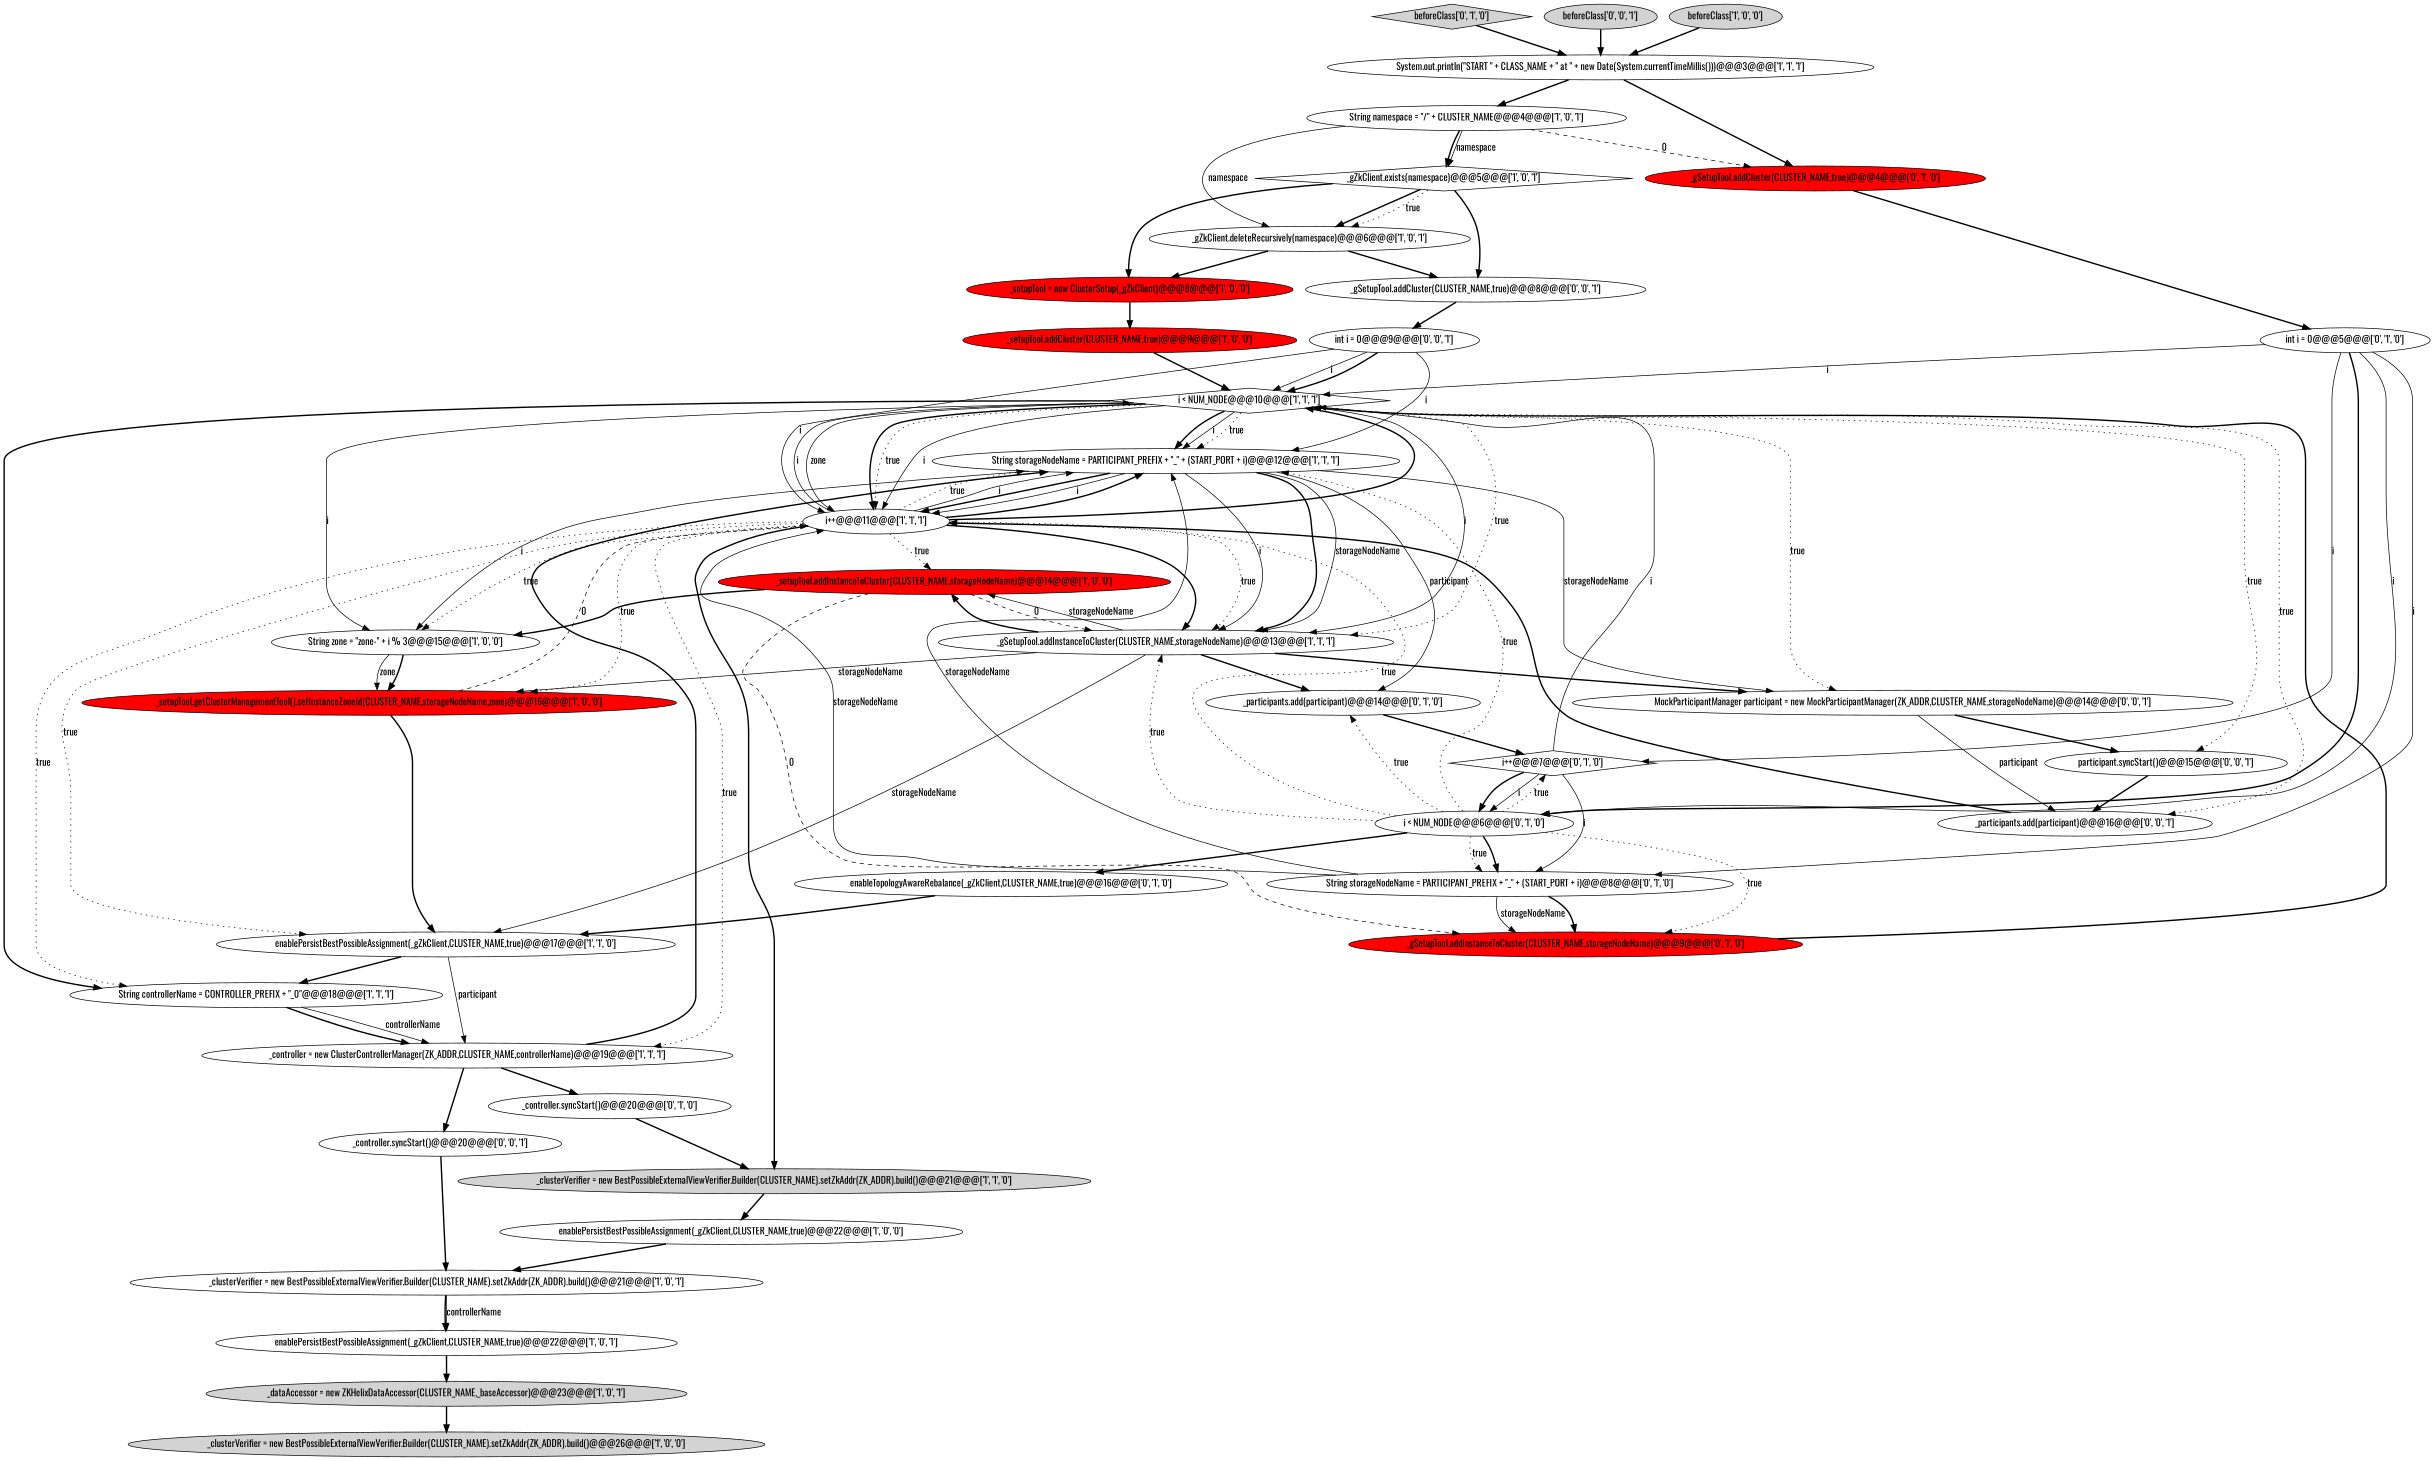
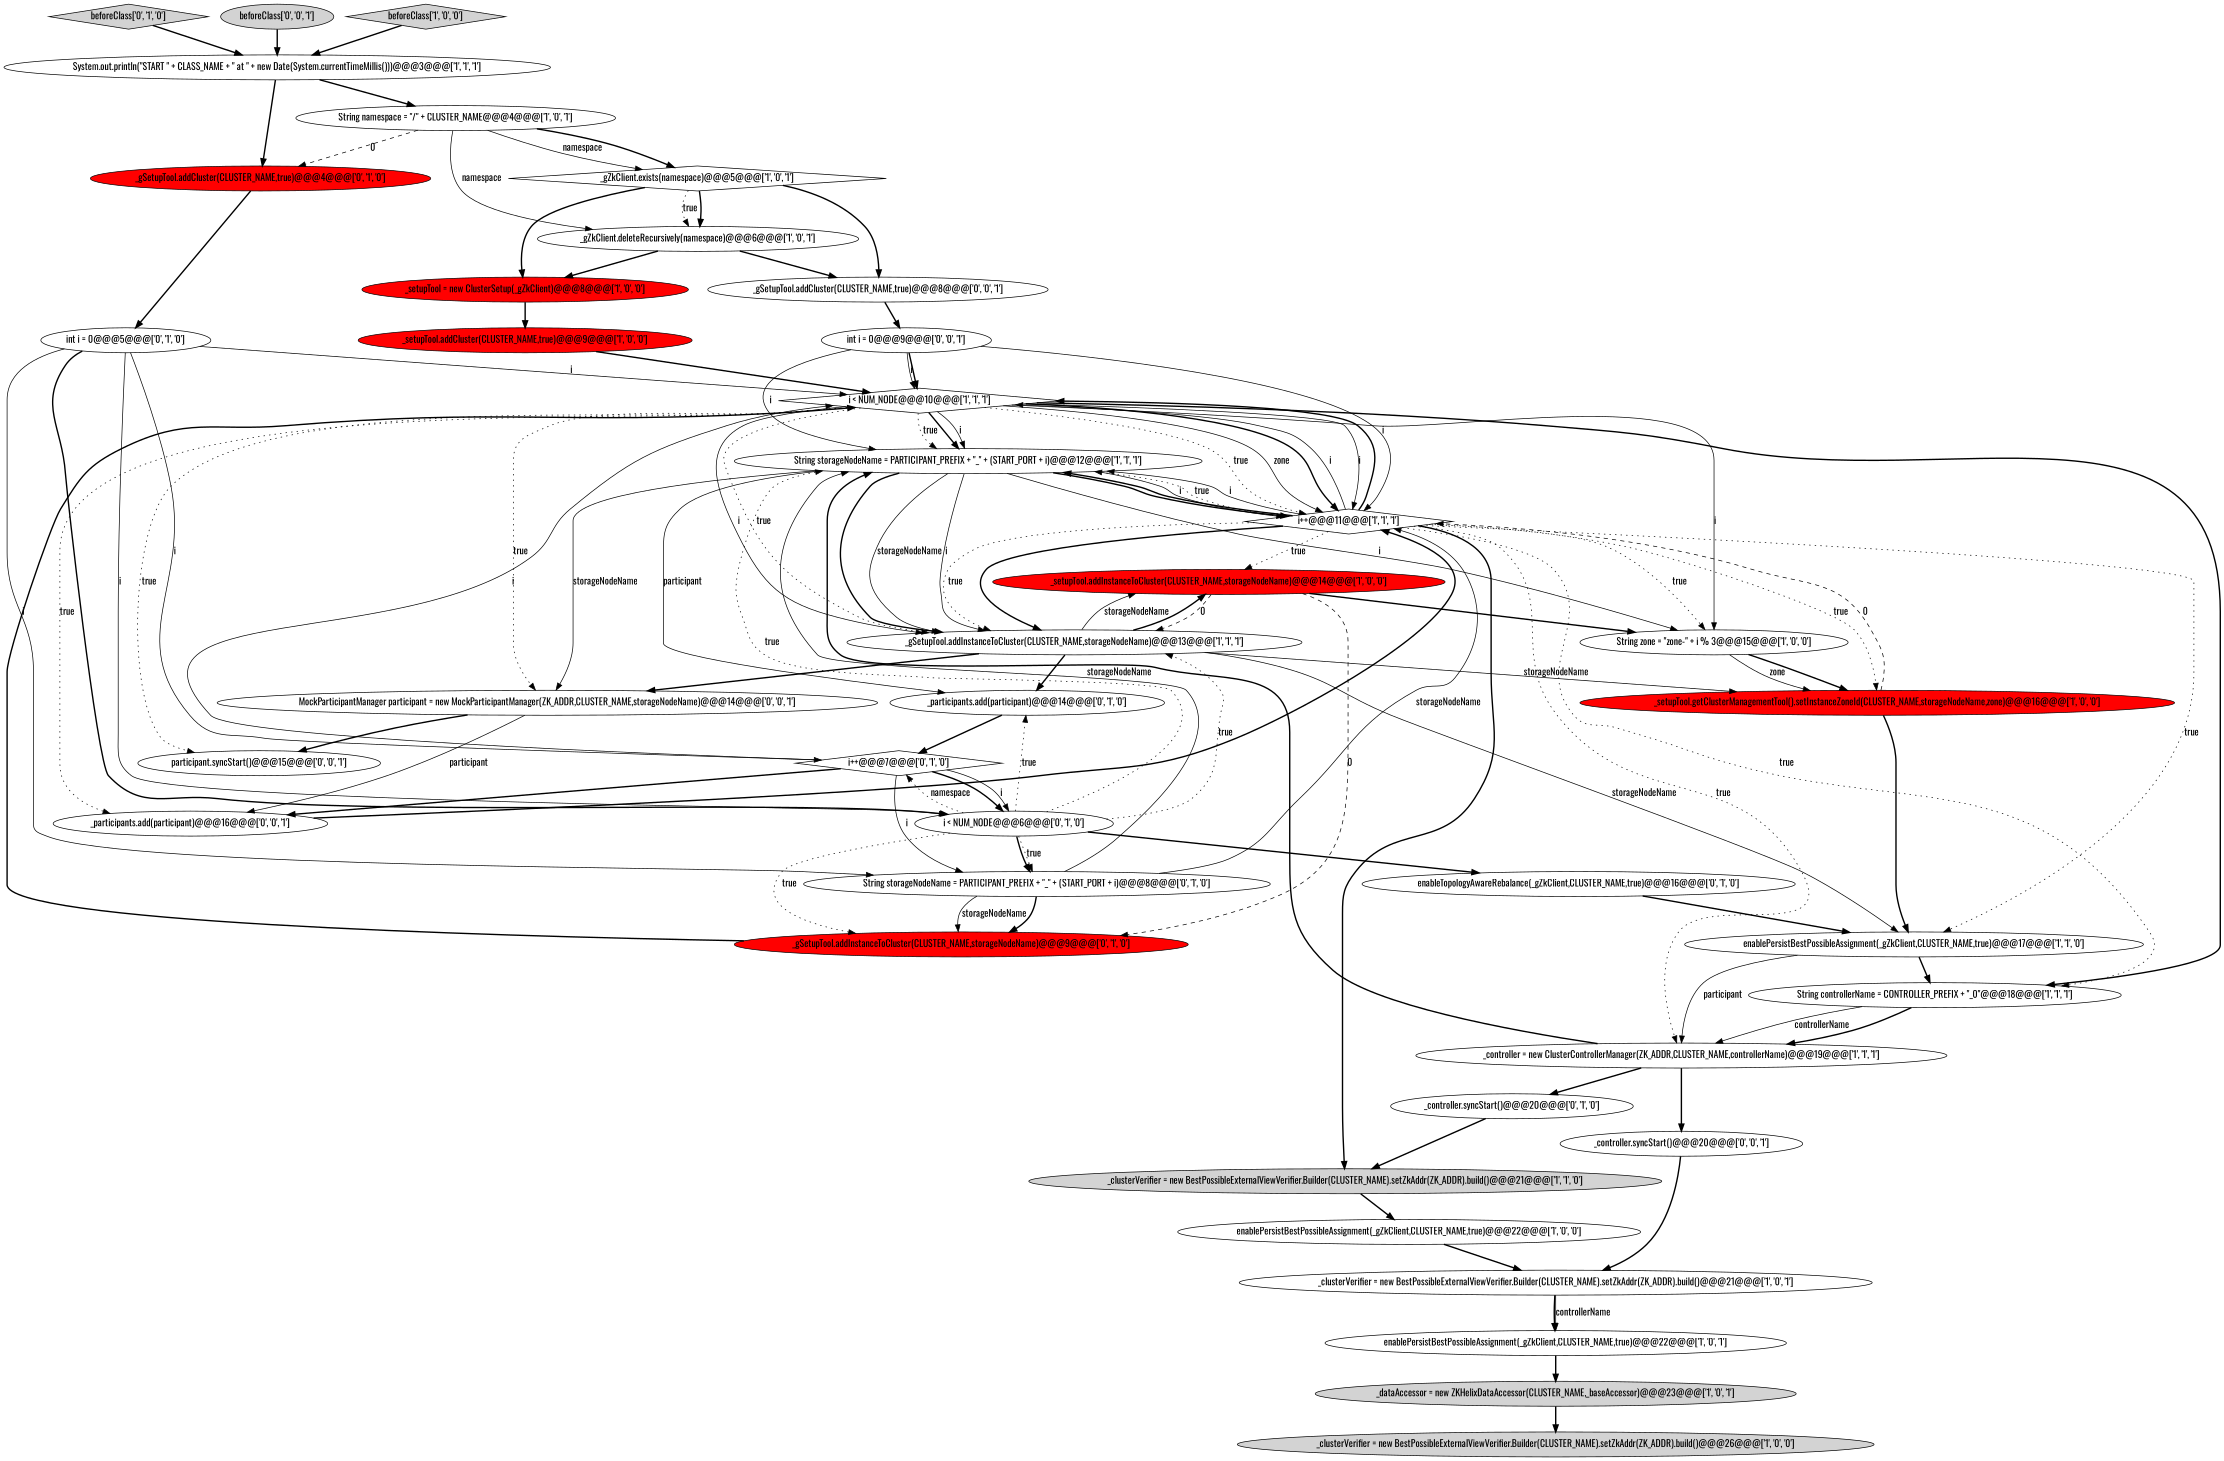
node "beforeClass['1', '0', '0']": shape ellipse -> diamond
node "i++@@@11@@@['1', '1', '1']": shape ellipse -> diamond
edge "i < NUM_NODE@@@6@@@['0', '1', '0']" -> "i++@@@11@@@['1', '1', '1']": removed, label "true"
edge "participant.syncStart()@@@15@@@['0', '0', '1']" -> "_participants.add(participant)@@@16@@@['0', '0', '1']": now "i++@@@7@@@['0', '1', '0']" -> "_participants.add(participant)@@@16@@@['0', '0', '1']"
edge "i < NUM_NODE@@@6@@@['0', '1', '0']" -> "i++@@@7@@@['0', '1', '0']": label "true" -> "namespace"
